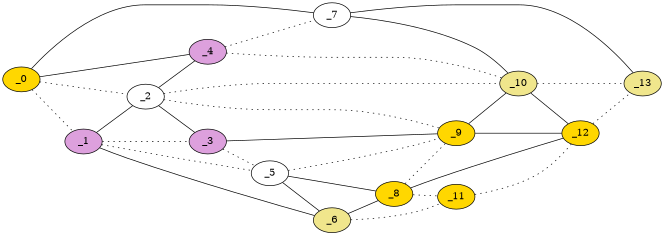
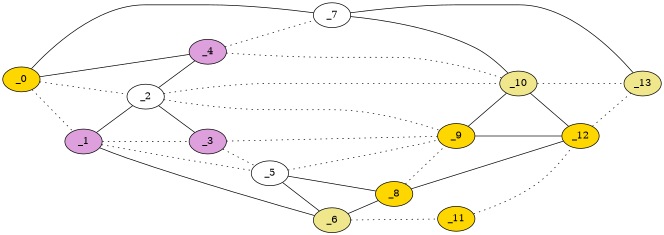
edge "_9" -- "_3": style solid -> dotted
edge "_8" -- "_11": removed
